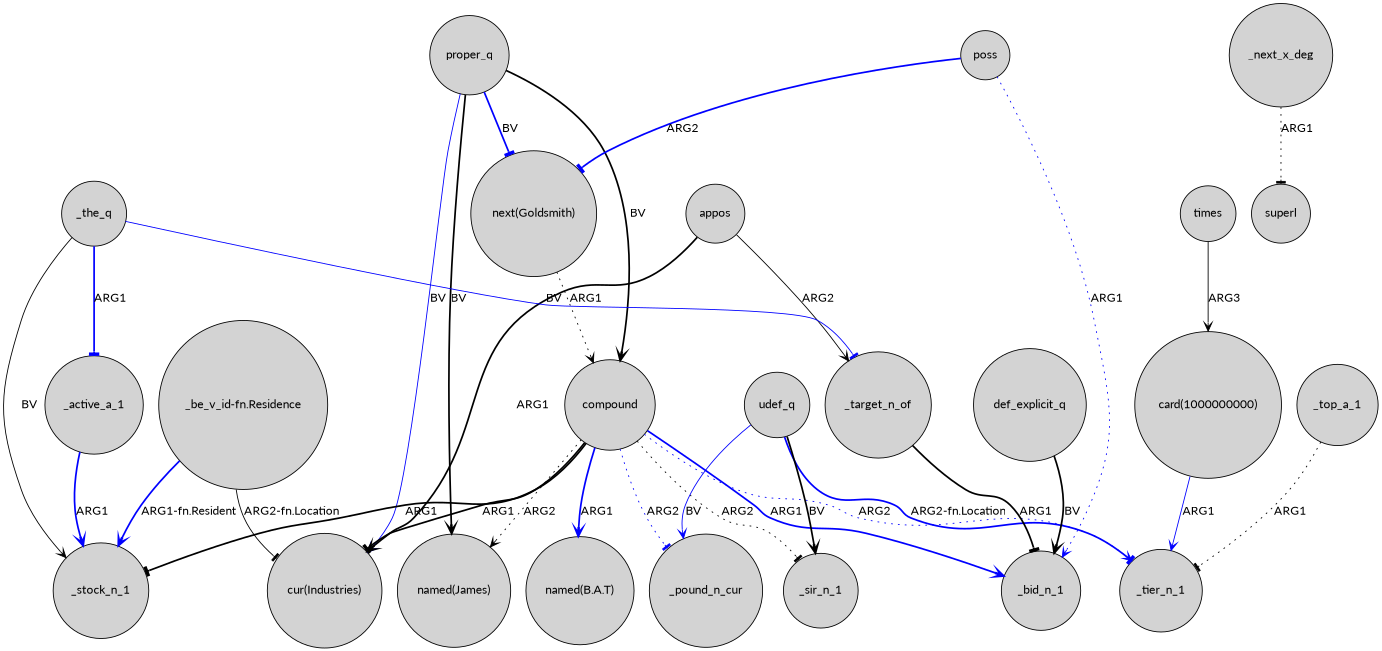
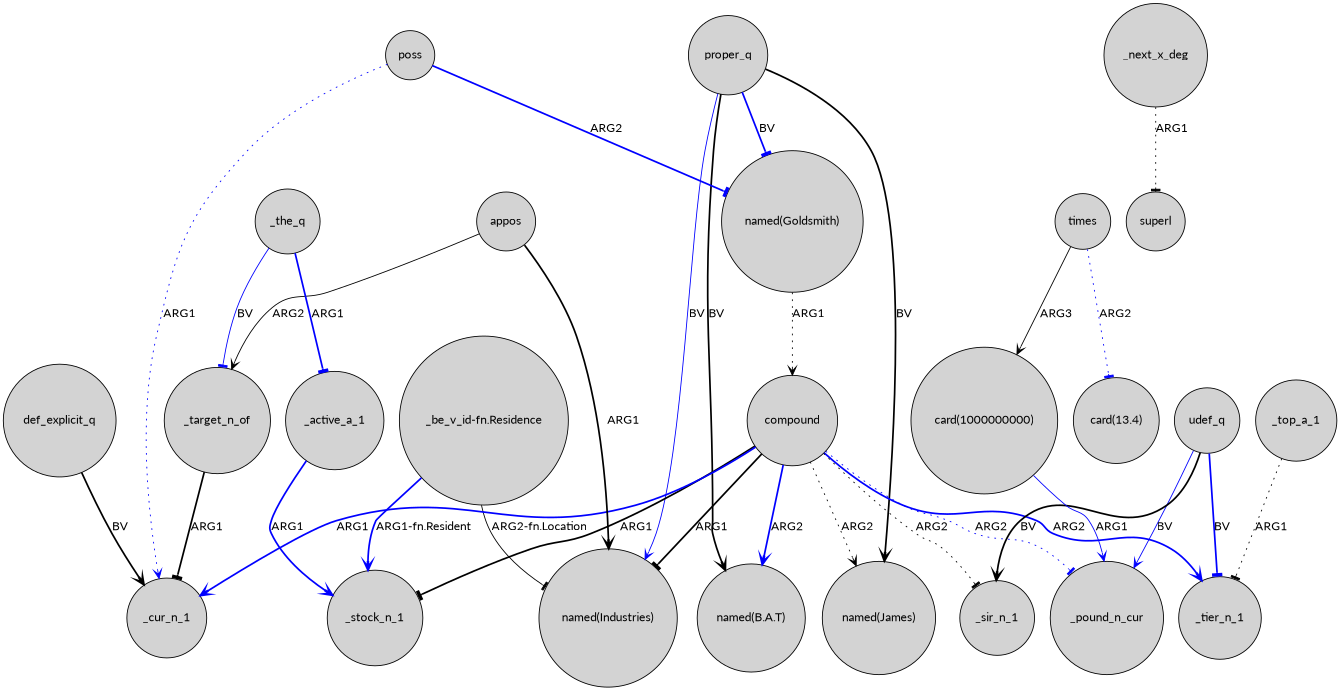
edge "proper_q" -> "compound": now "proper_q" -> "named(B.A.T)"
node "next(Goldsmith)": label "next(Goldsmith)" -> "named(Goldsmith)"
edge "_the_q" -> "_stock_n_1": removed, label "BV"
node "card(13.4)": added
edge "card(1000000000)" -> "_tier_n_1": now "card(1000000000)" -> "_pound_n_cur"
edge "compound" -> "named(B.A.T)": label "ARG1" -> "ARG2"
edge "udef_q" -> "_tier_n_1": label "ARG2-fn.Location" -> "BV"
edge "compound" -> "_tier_n_1": style dotted -> bold
node "cur(Industries)": label "cur(Industries)" -> "named(Industries)"
node "_bid_n_1": label "_bid_n_1" -> "_cur_n_1"
